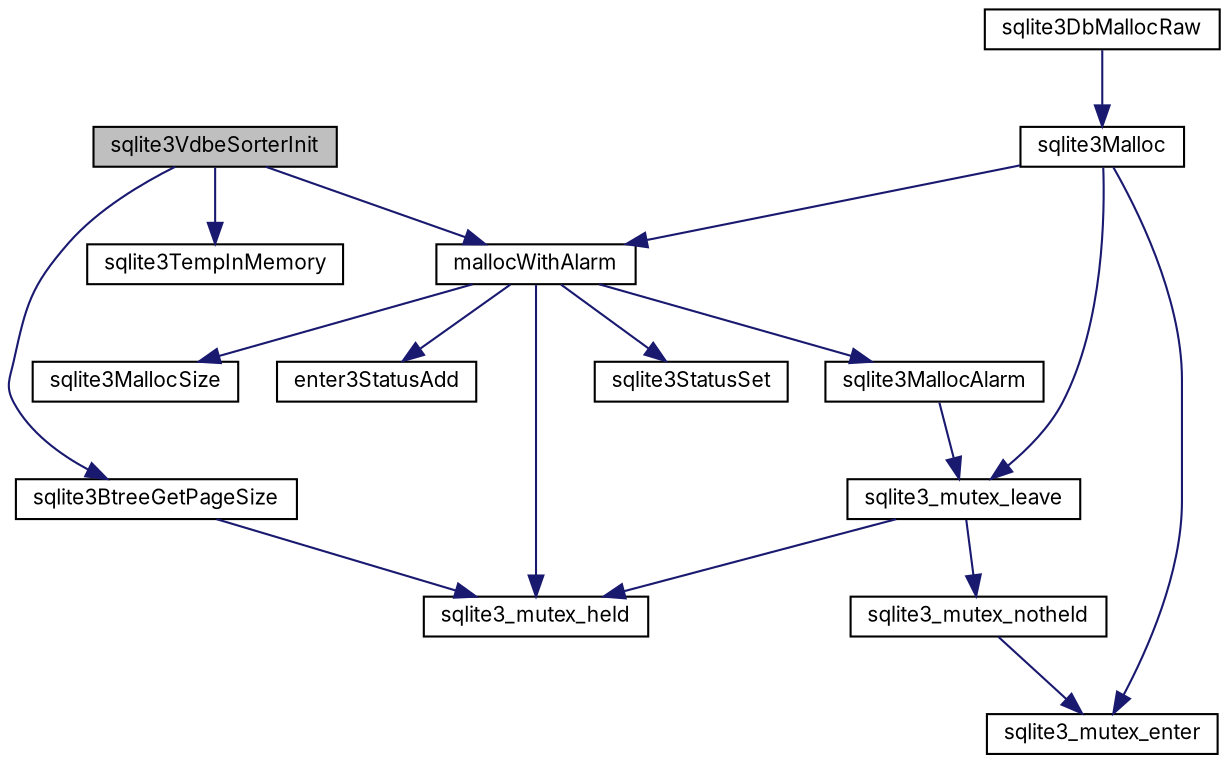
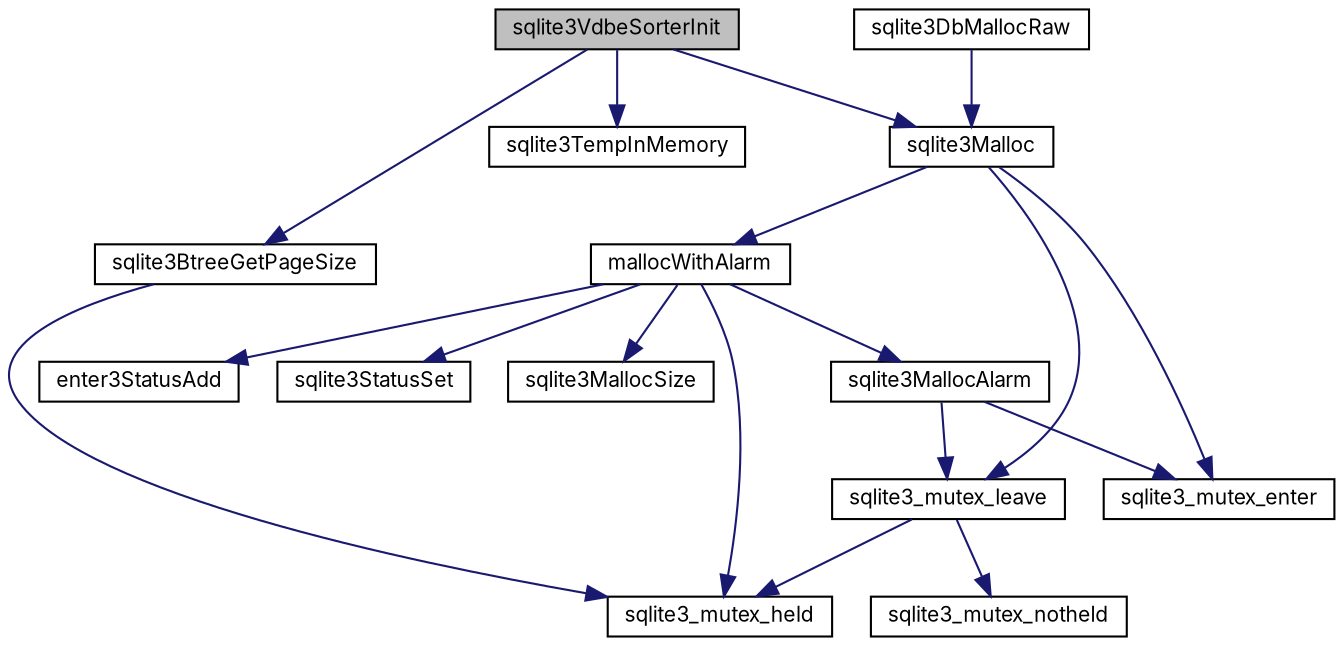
edge "sqlite3VdbeSorterInit" -> "mallocWithAlarm": now "sqlite3VdbeSorterInit" -> "sqlite3Malloc"
edge "sqlite3_mutex_notheld" -> "sqlite3_mutex_enter": now "sqlite3MallocAlarm" -> "sqlite3_mutex_enter"
